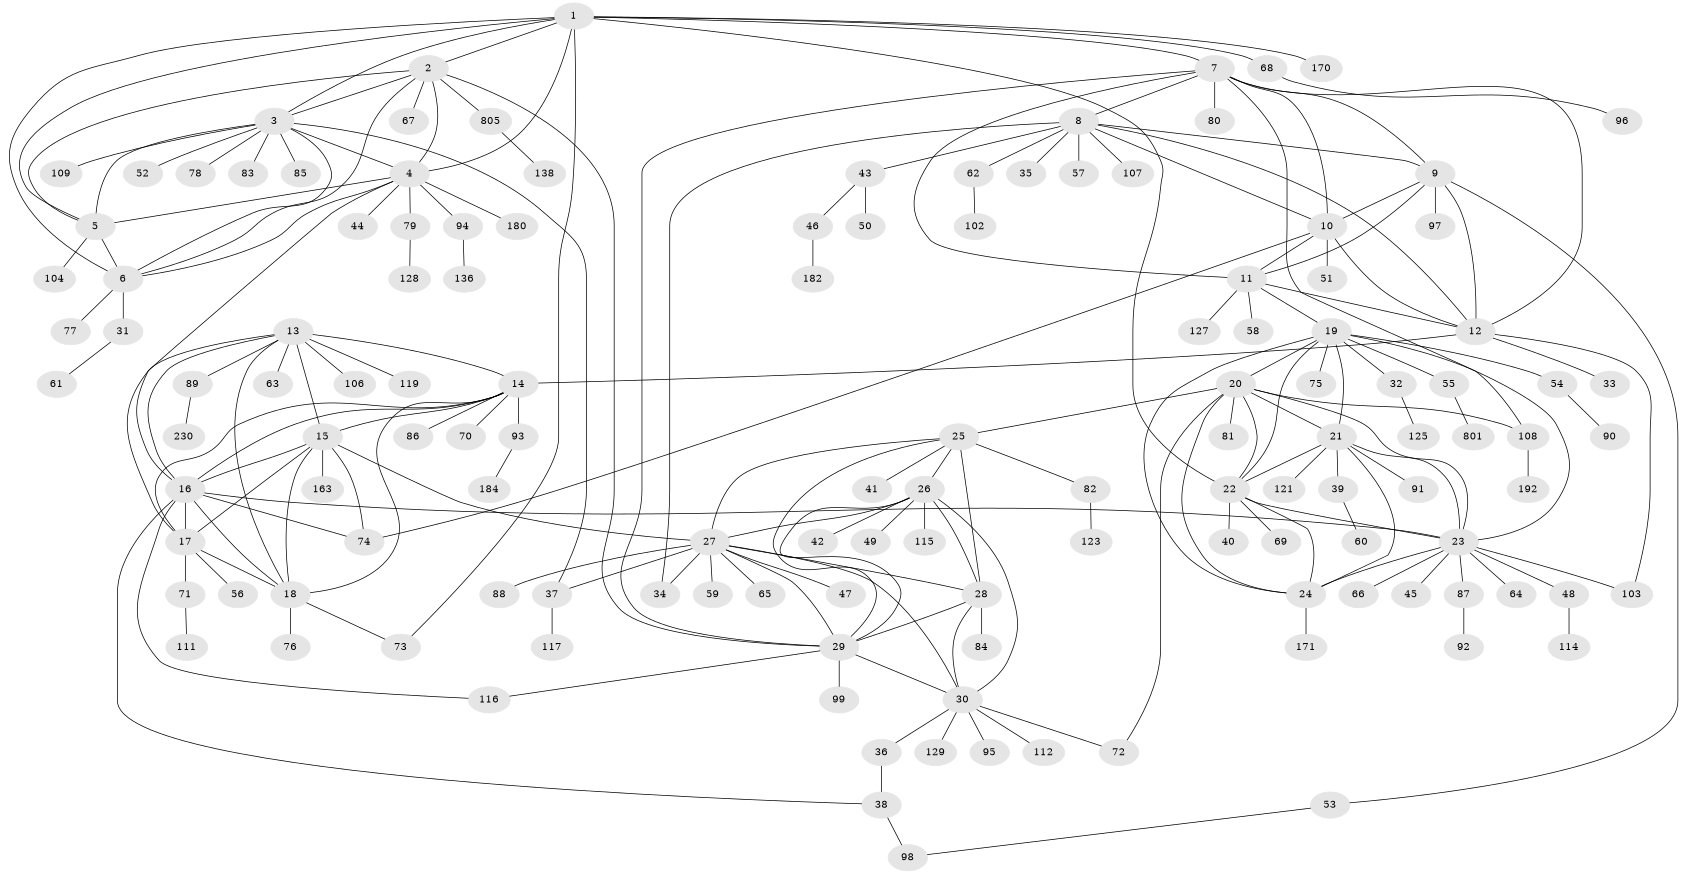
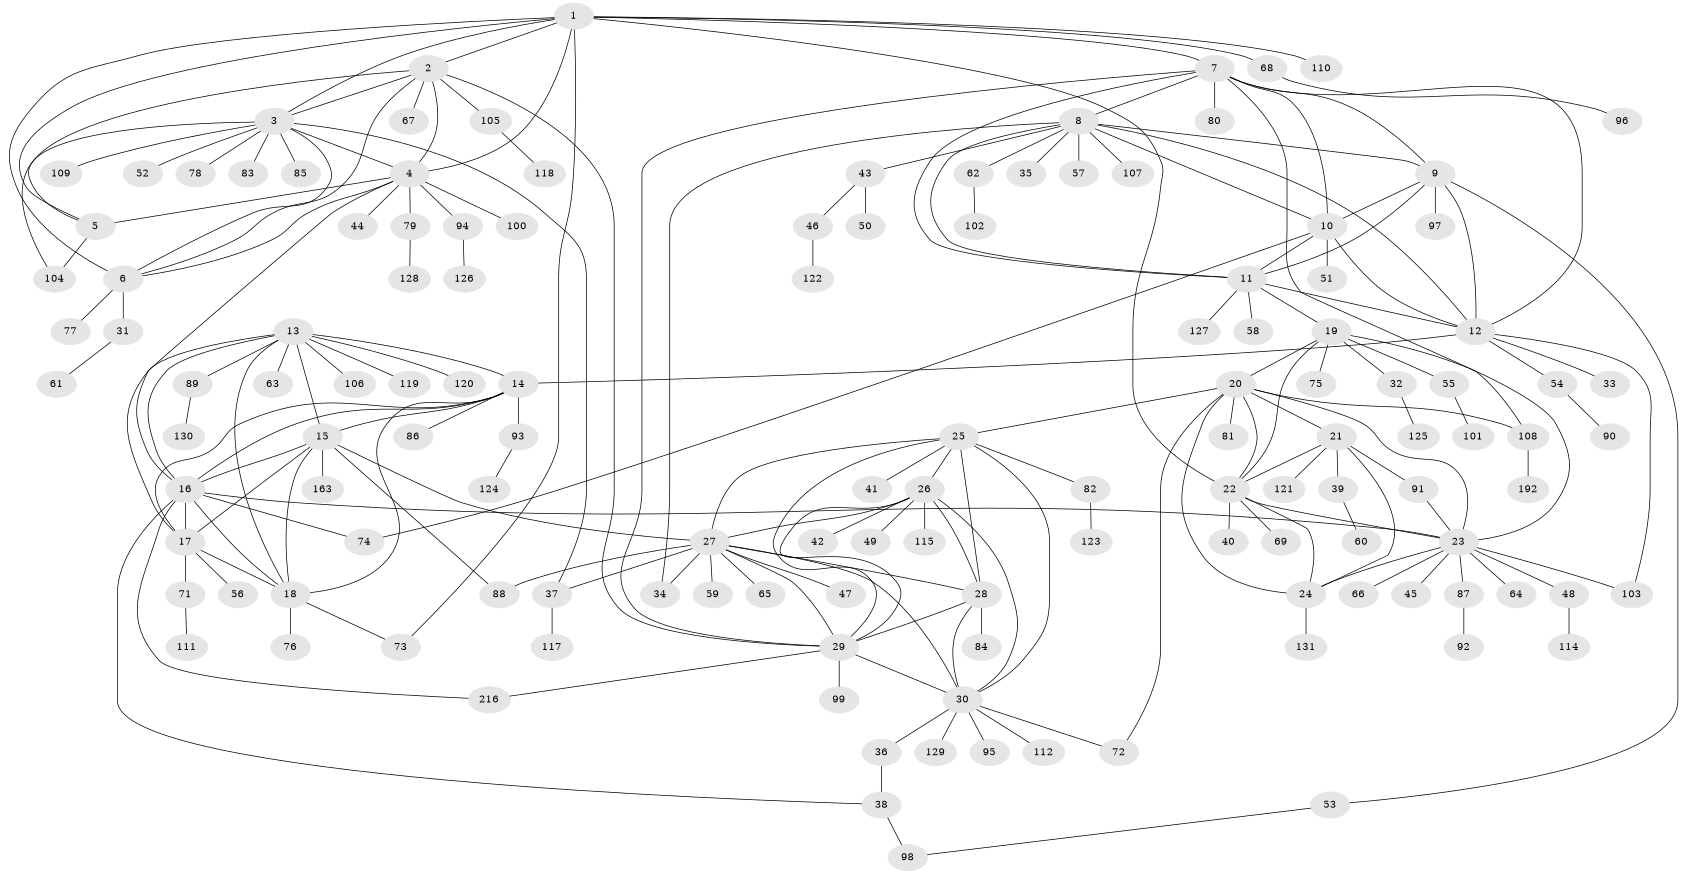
node "170": label "170" -> "110"
node "805": label "805" -> "105"
edge "3" -- "5": now "3" -- "104"
node "138": label "138" -> "118"
node "180": label "180" -> "100"
edge "8" -- "11": added
edge "5" -- "6": removed
node "136": label "136" -> "126"
node "182": label "182" -> "122"
edge "19" -- "54": now "12" -- "54"
node "120": added
edge "19" -- "21": removed
node "230": label "230" -> "130"
node "70": removed
node "801": label "801" -> "101"
edge "19" -- "24": removed
edge "21" -- "23": now "91" -- "23"
edge "15" -- "74": now "15" -- "88"
node "184": label "184" -> "124"
edge "25" -- "30": added
node "171": label "171" -> "131"
node "116": label "116" -> "216"
